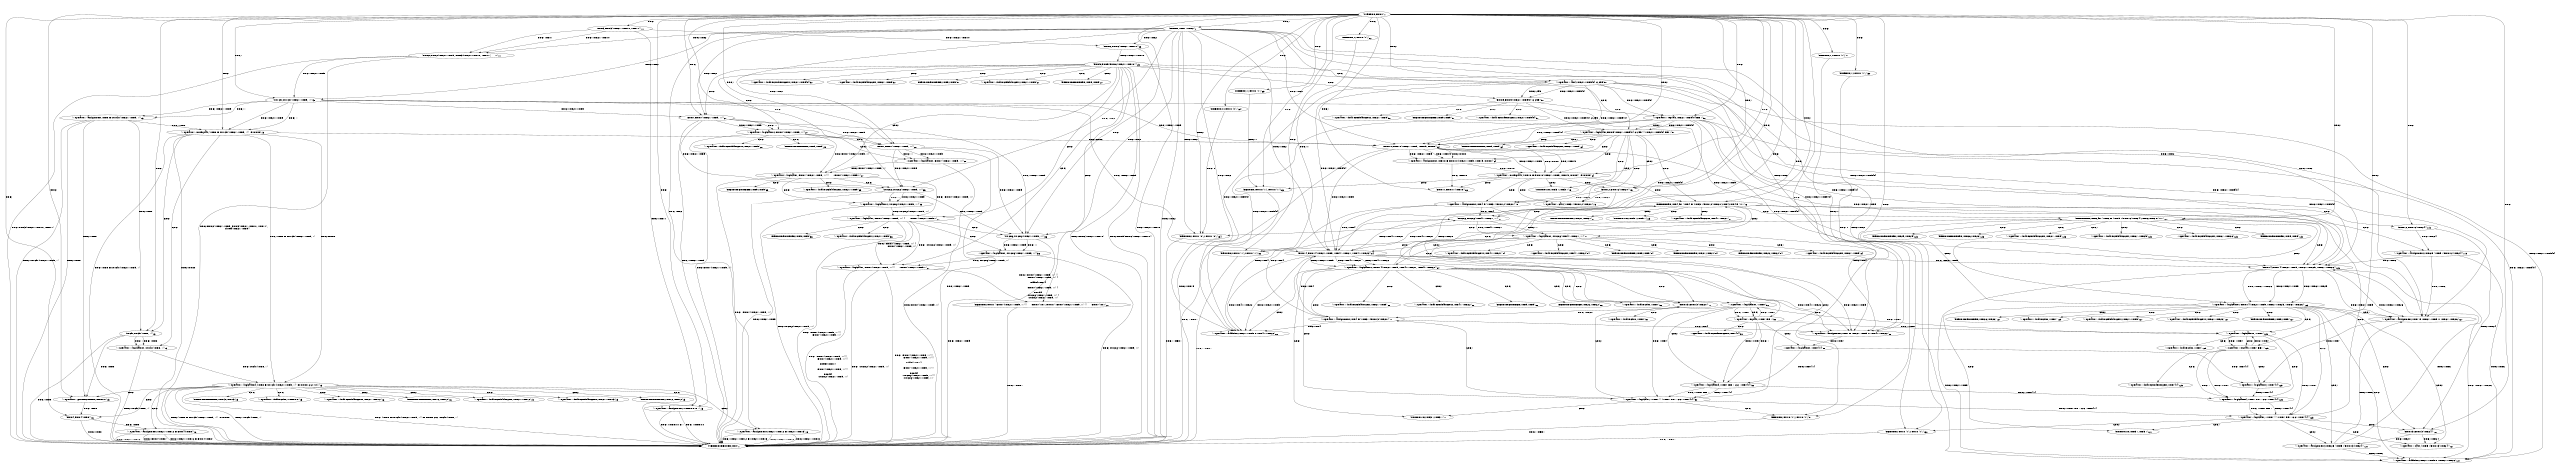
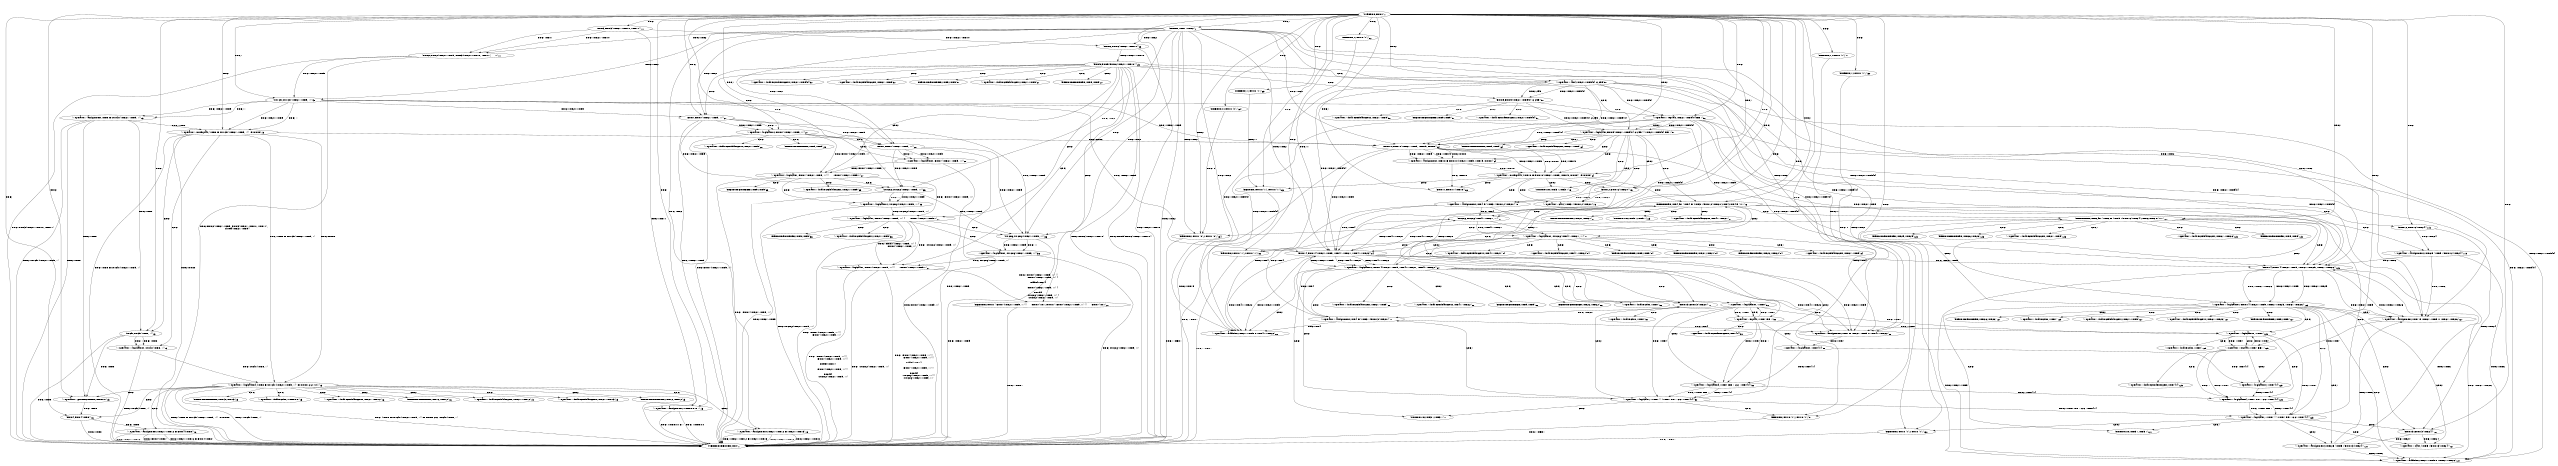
node "(<operator>.indirectFieldAccess,VAR6->VAR25)": removed
